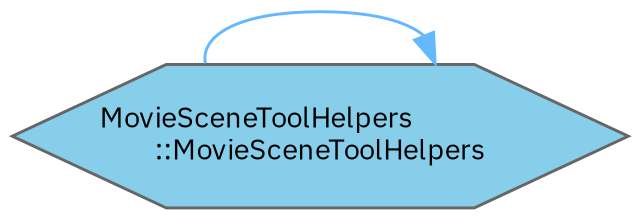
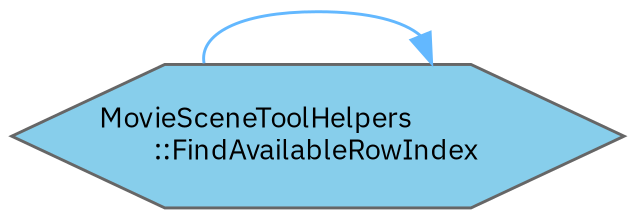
node "MovieSceneToolHelpers ::MovieSceneToolHelpers": label "MovieSceneToolHelpers ::MovieSceneToolHelpers" -> "MovieSceneToolHelpers ::FindAvailableRowIndex"
